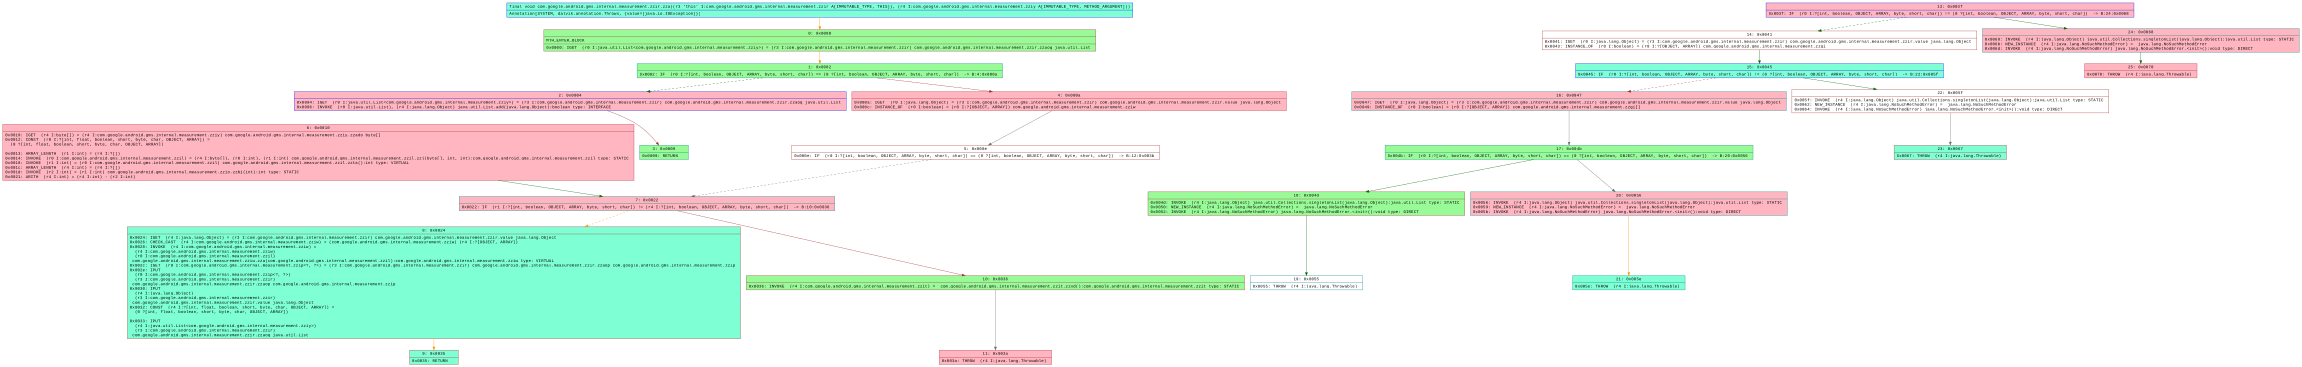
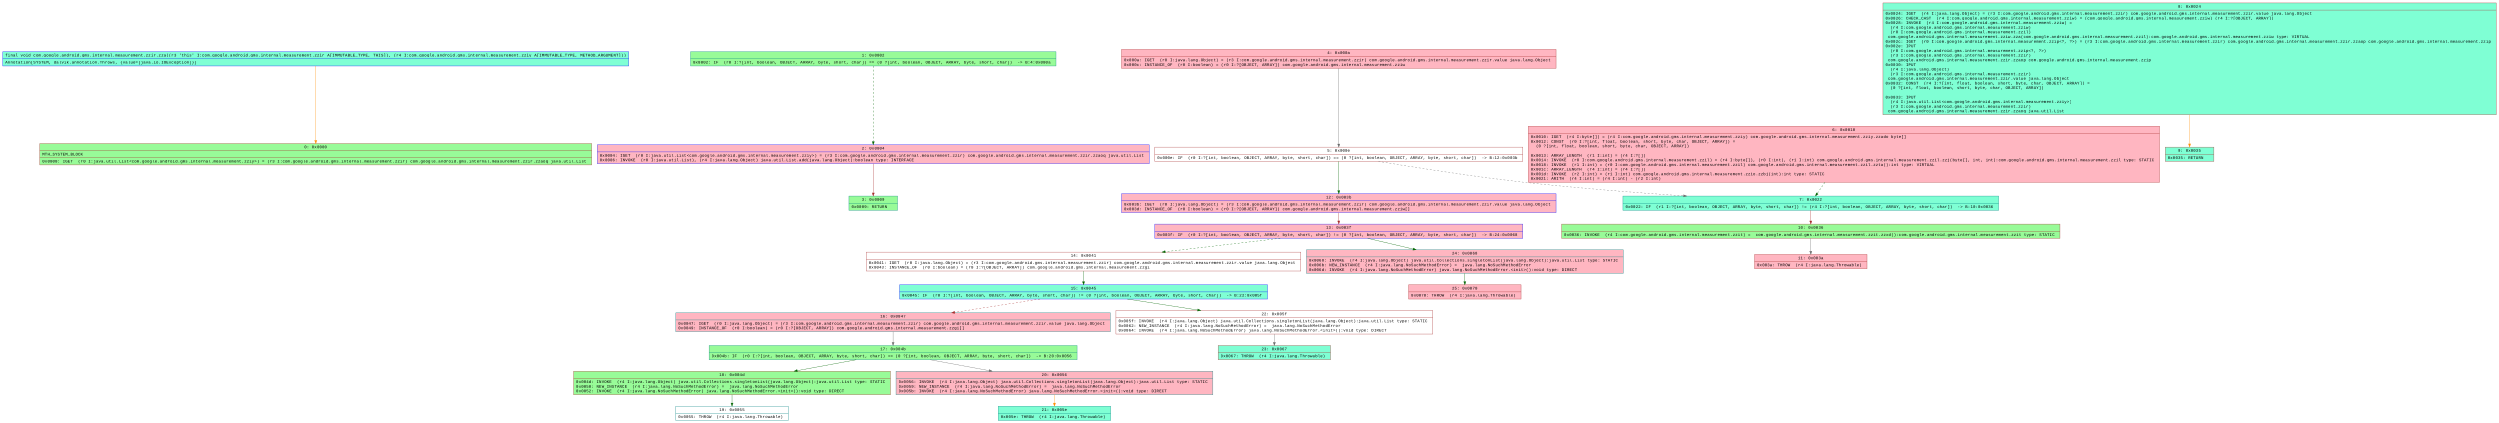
node "0: 0x0000": text "MTH_ENTER_BLOCK" -> "MTH_SYSTEM_BLOCK"
edge "0: 0x0000" -> "1: 0x0002": removed
edge "1: 0x0002" -> "4: 0x000a": removed
edge "6: 0x0010" -> "7: 0x0022": style solid -> dashed
node "12: 0x003b": added
node "7: 0x0022": fillcolor lightpink -> aquamarine
edge "7: 0x0022" -> "8: 0x0024": removed
